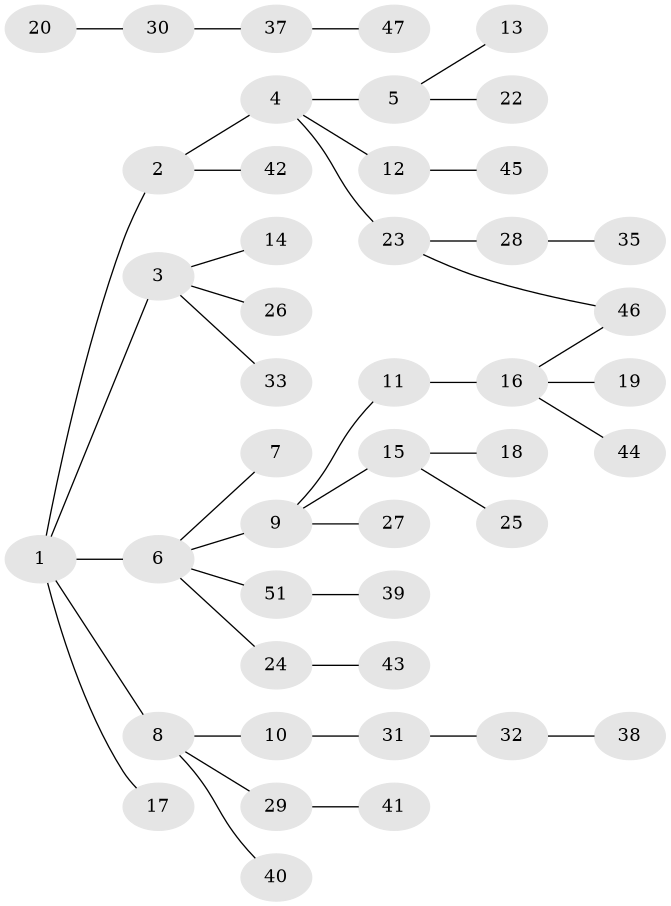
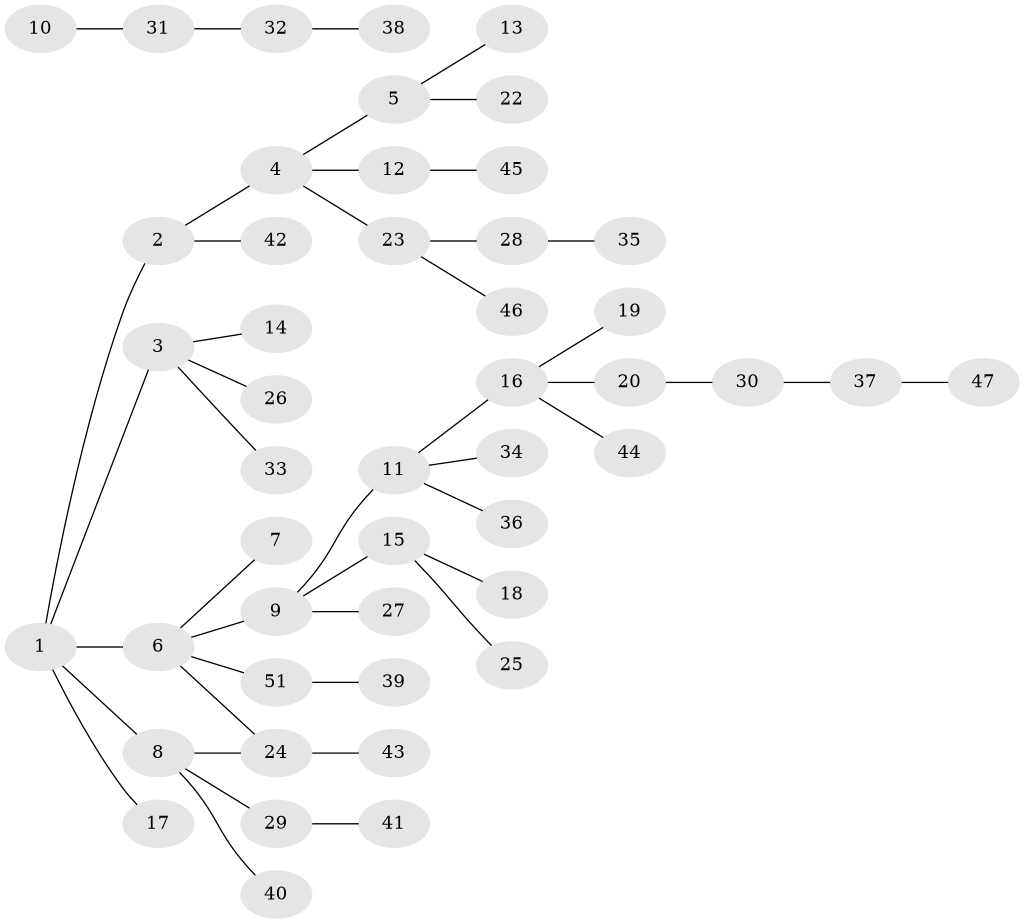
edge "46" -- "16": now "20" -- "16"
node "34": added
node "36": added
edge "8" -- "10": now "8" -- "24"
